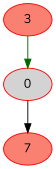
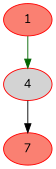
node "3": label "3" -> "1"
node "0": label "0" -> "4"
